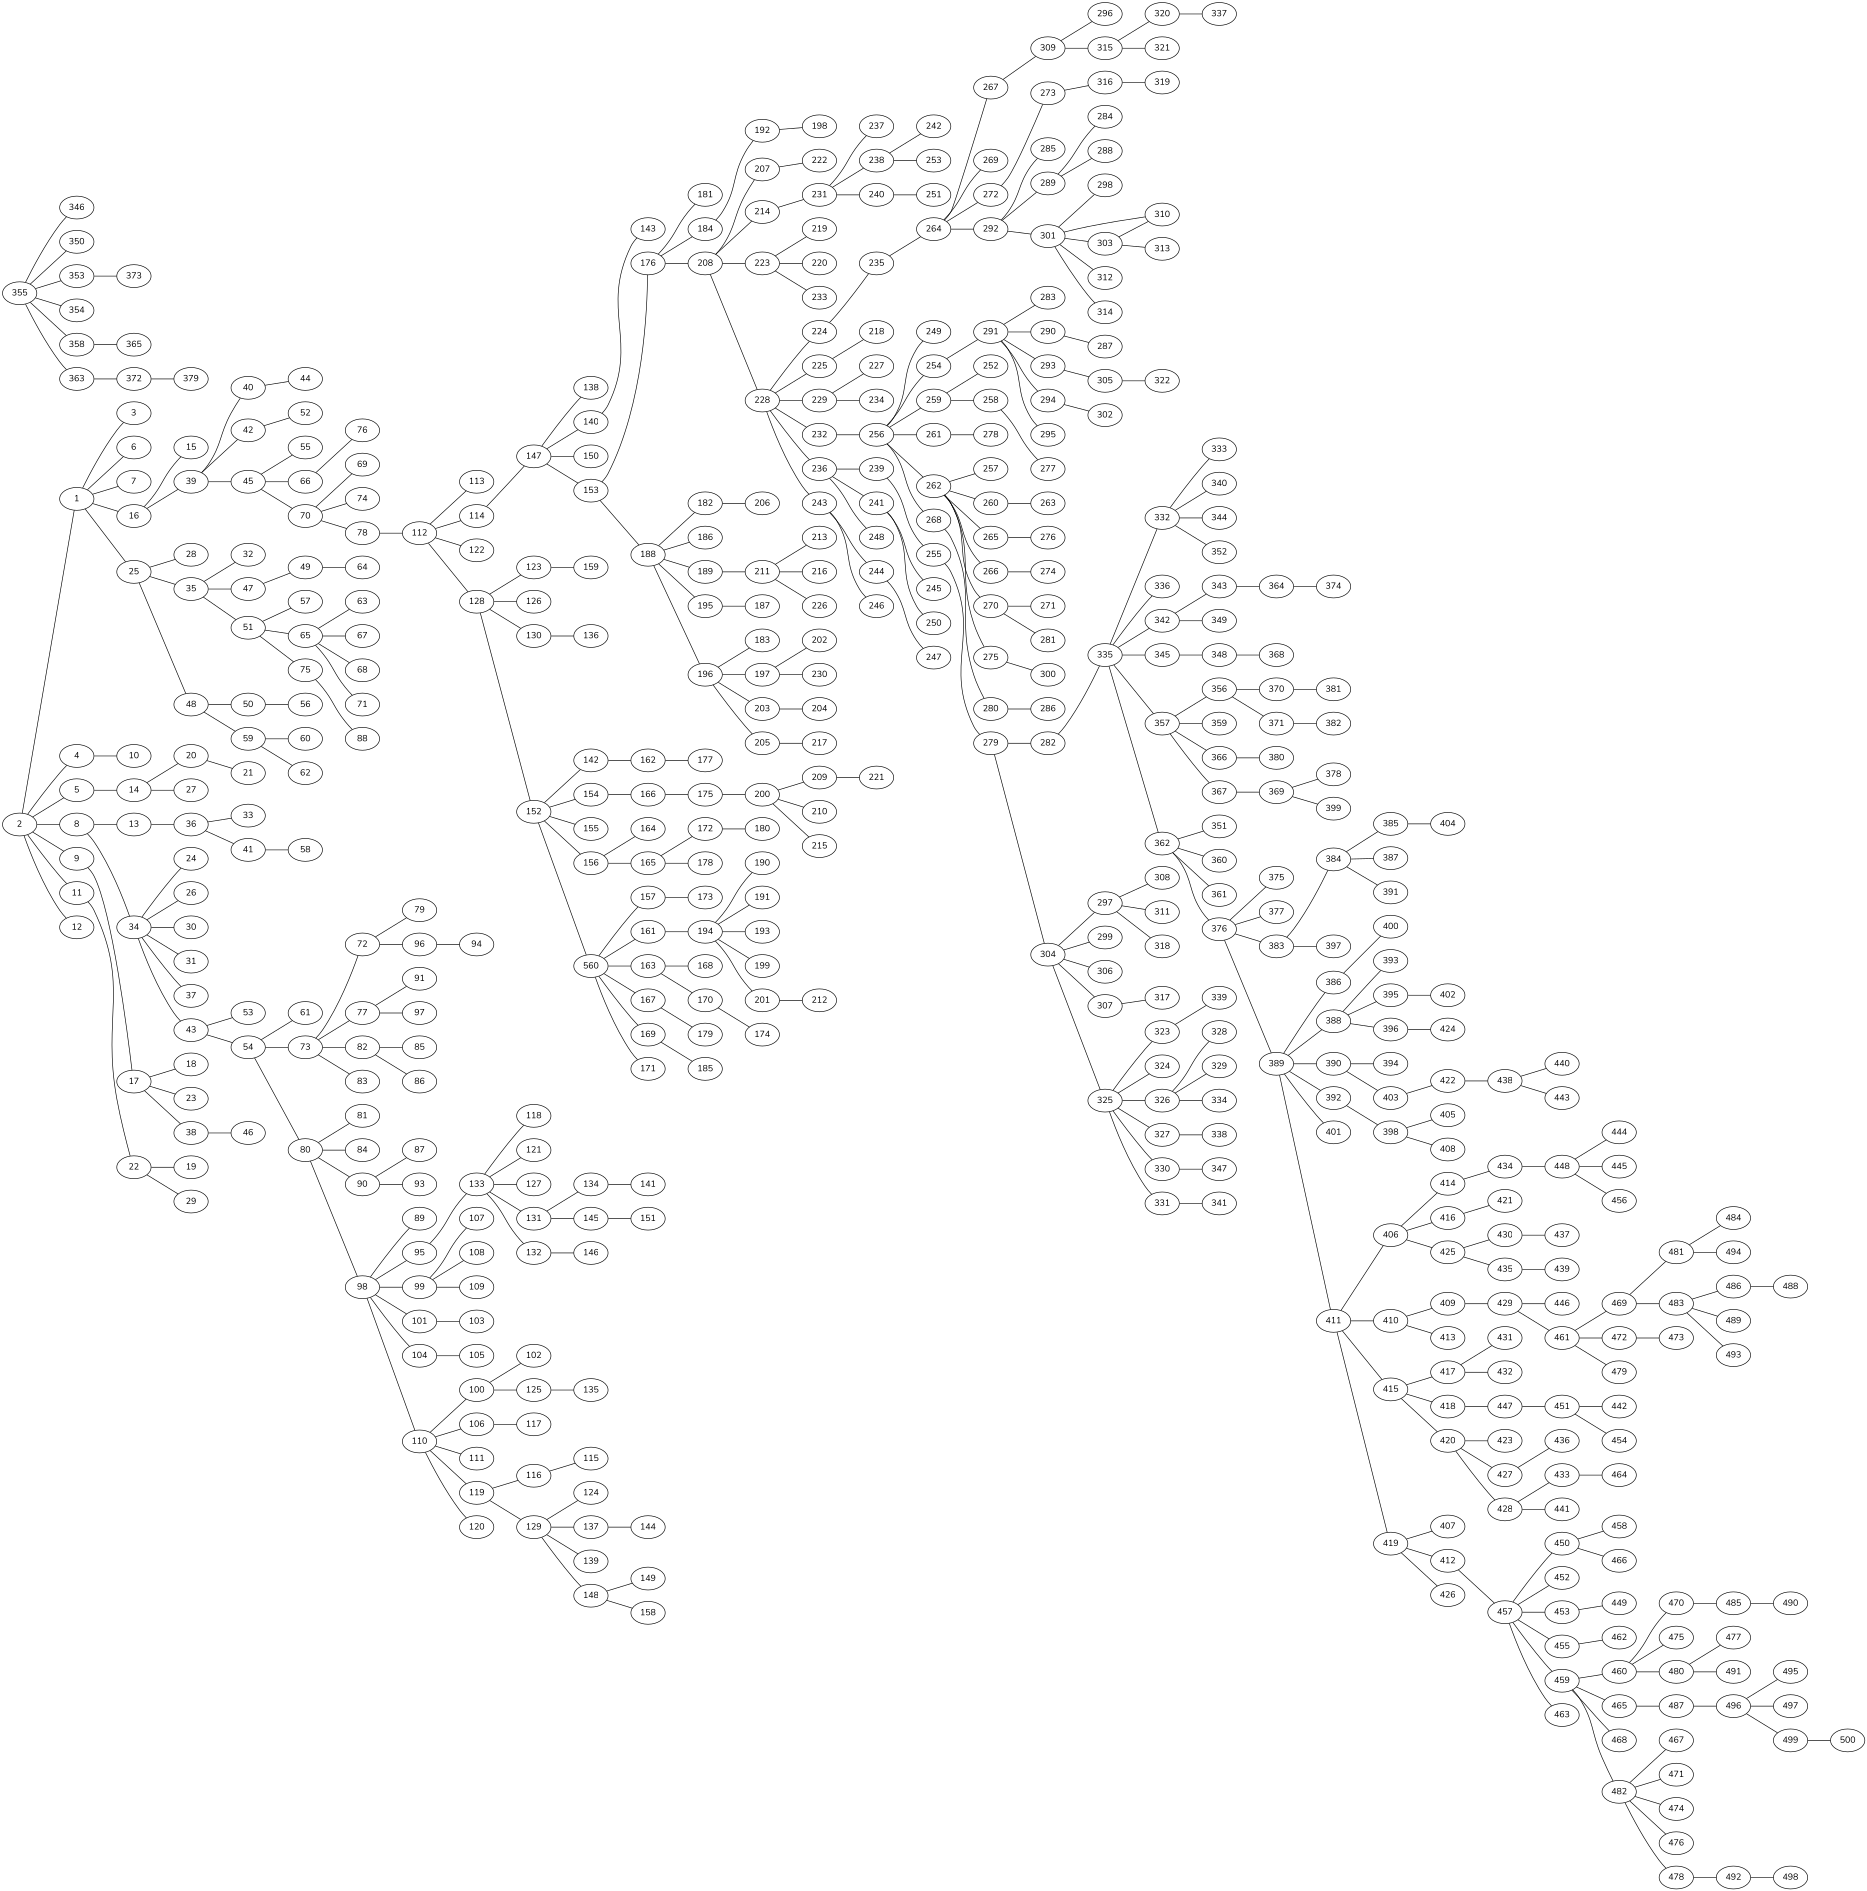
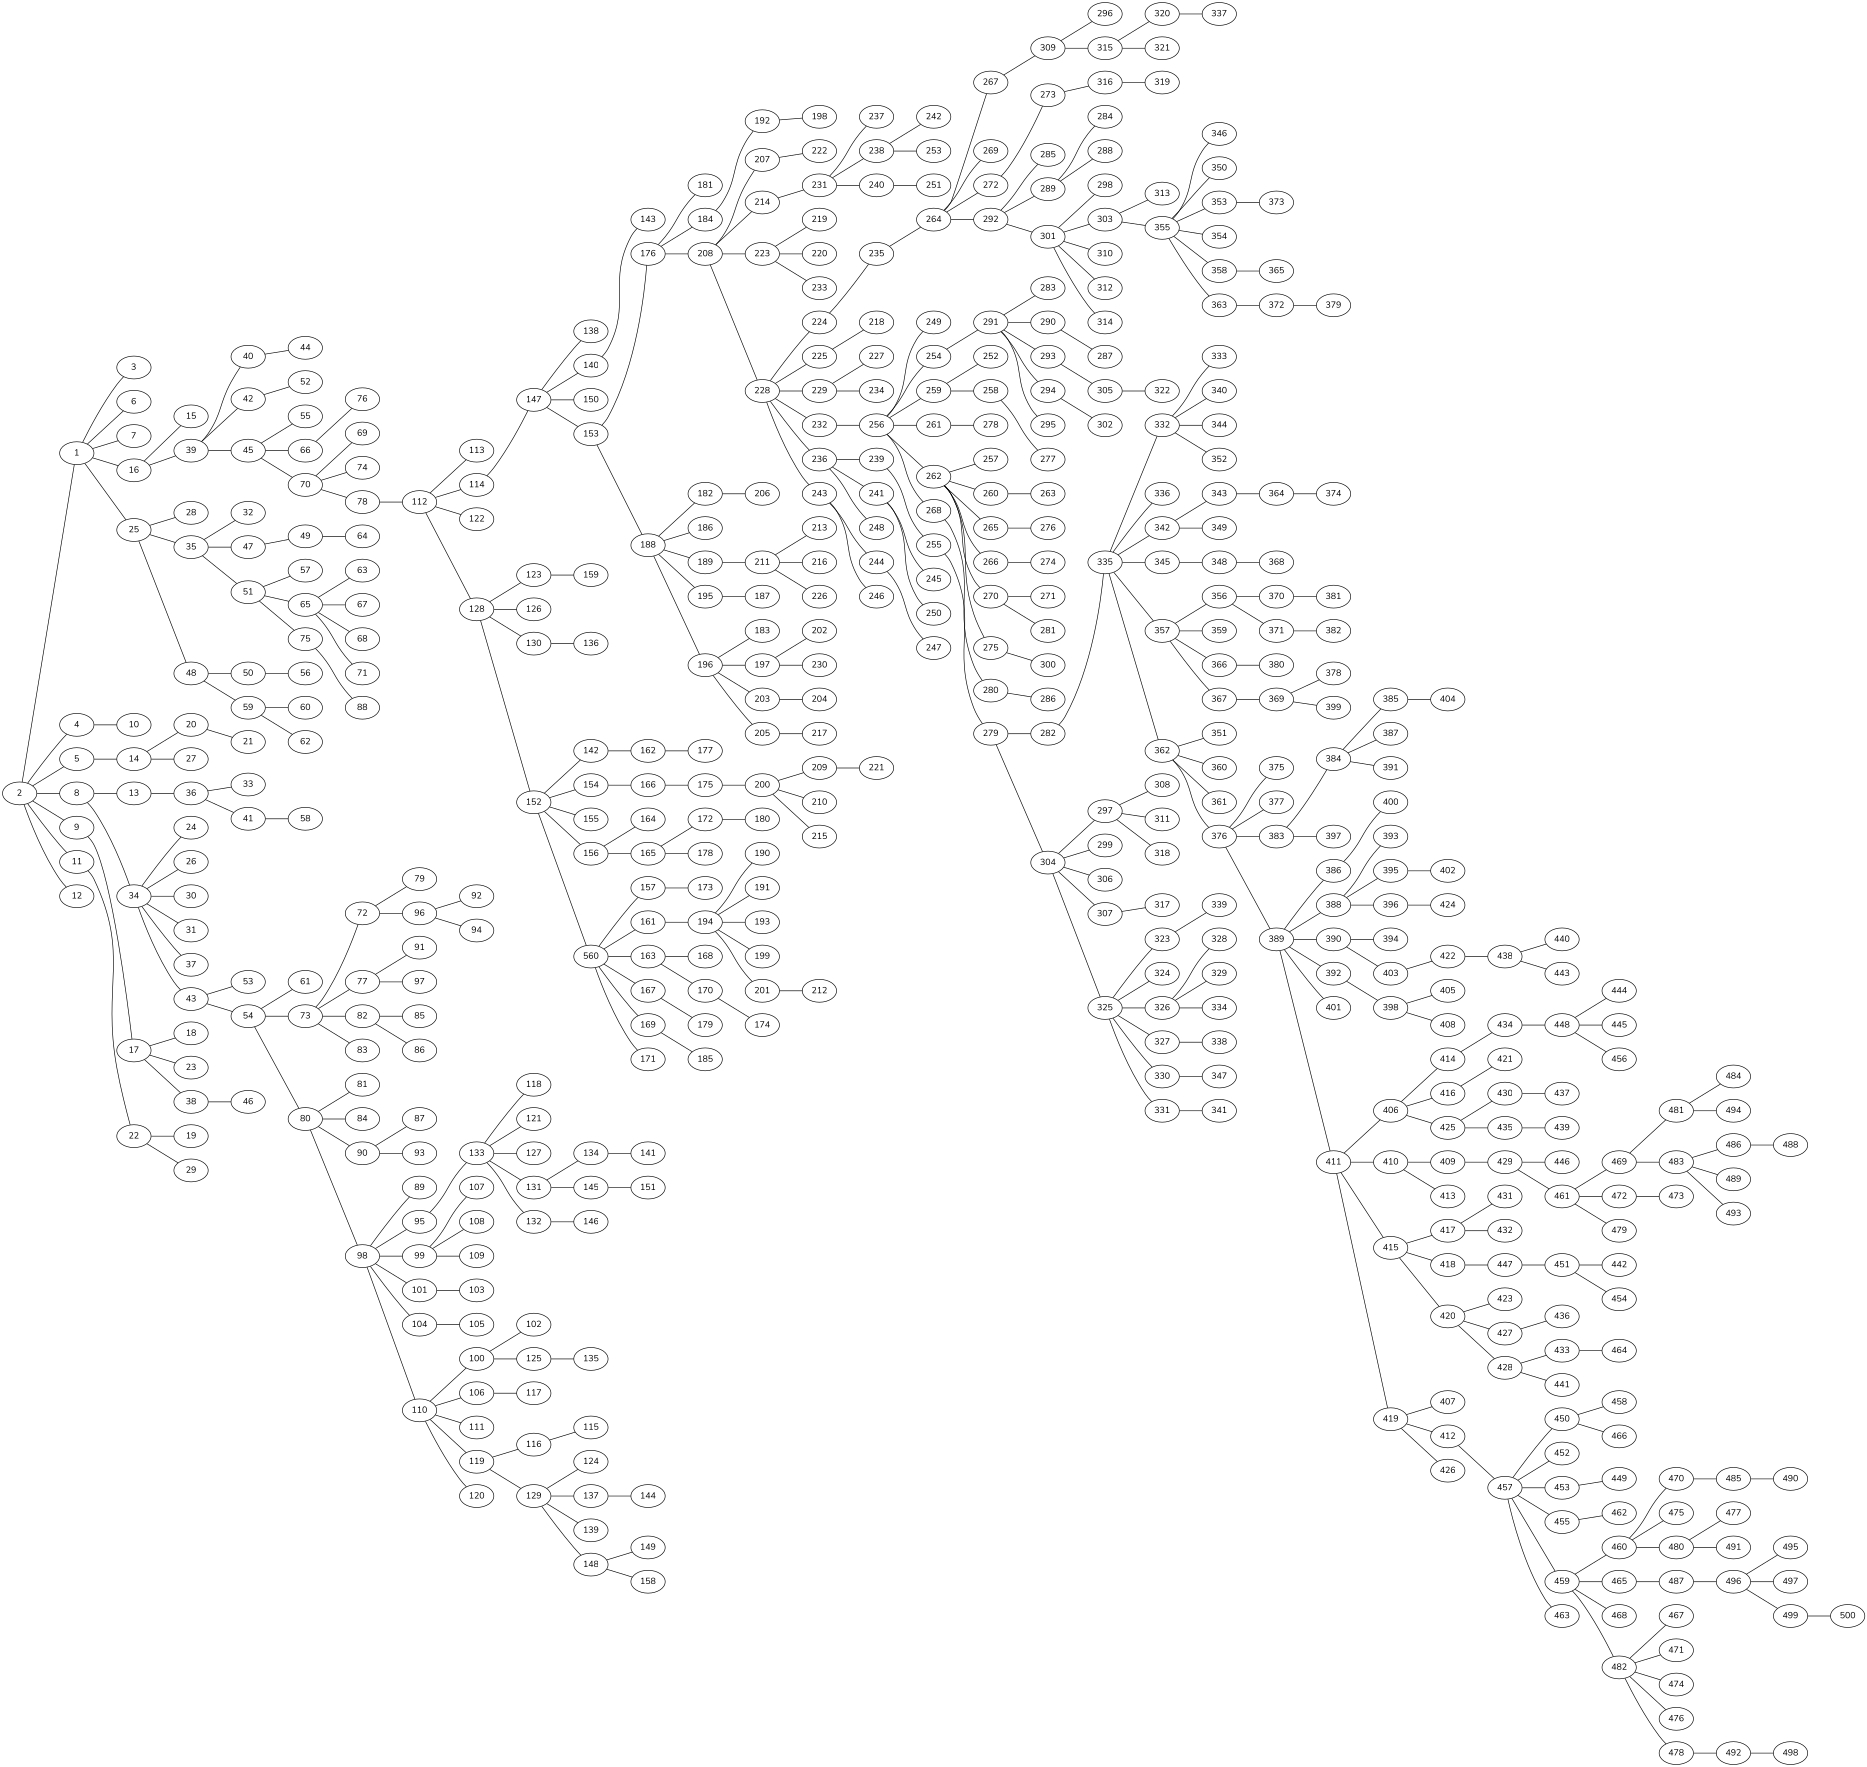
edge "310" -- "303": now "355" -- "303"
node "92": added
